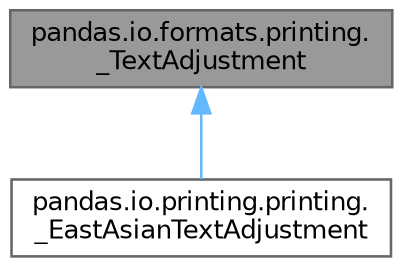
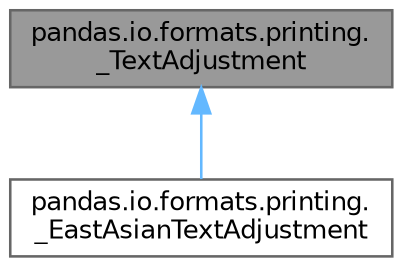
node "pandas.io.printing.printing. _EastAsianTextAdjustment": label "pandas.io.printing.printing. _EastAsianTextAdjustment" -> "pandas.io.formats.printing. _EastAsianTextAdjustment"
